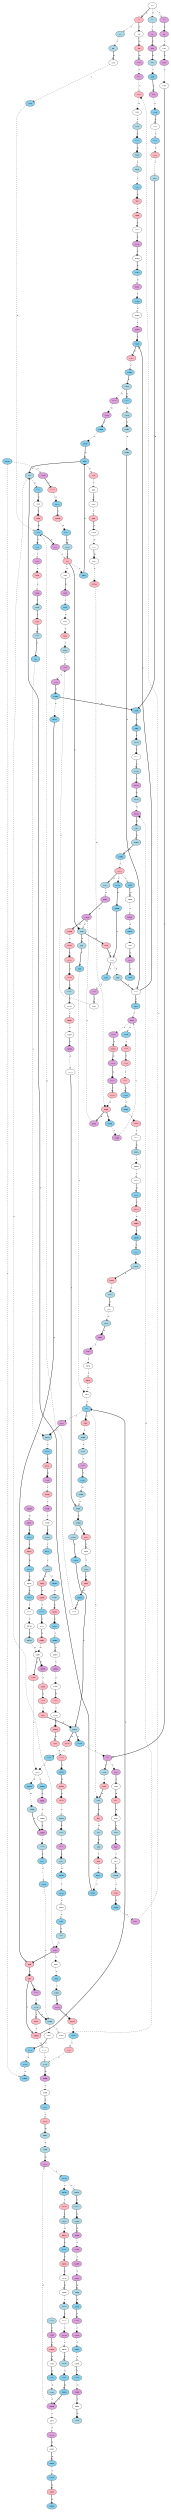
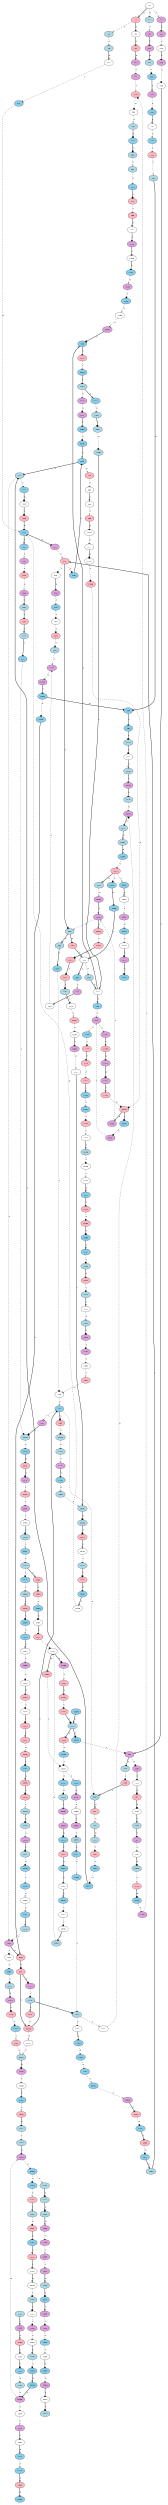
edge "S195" -> "S183": reversed
node "S200": removed
edge "S279" -> "S296": now "S279" -> "S289"
